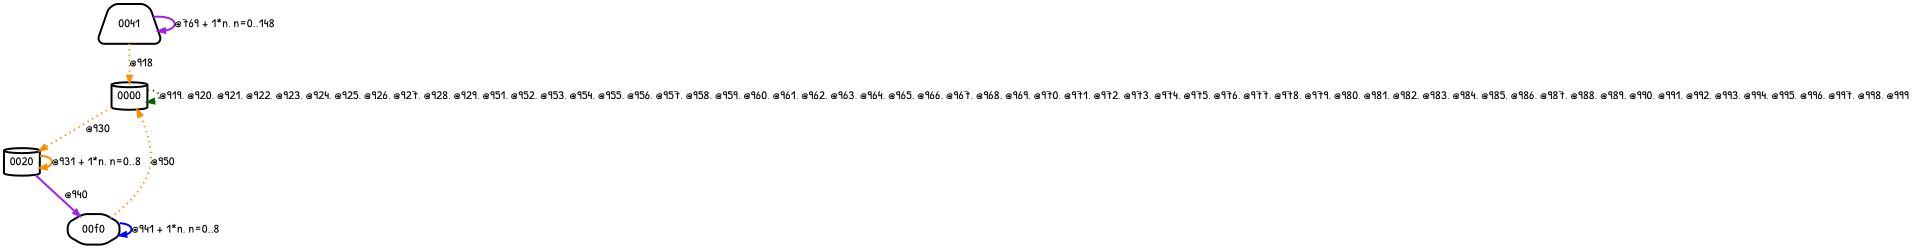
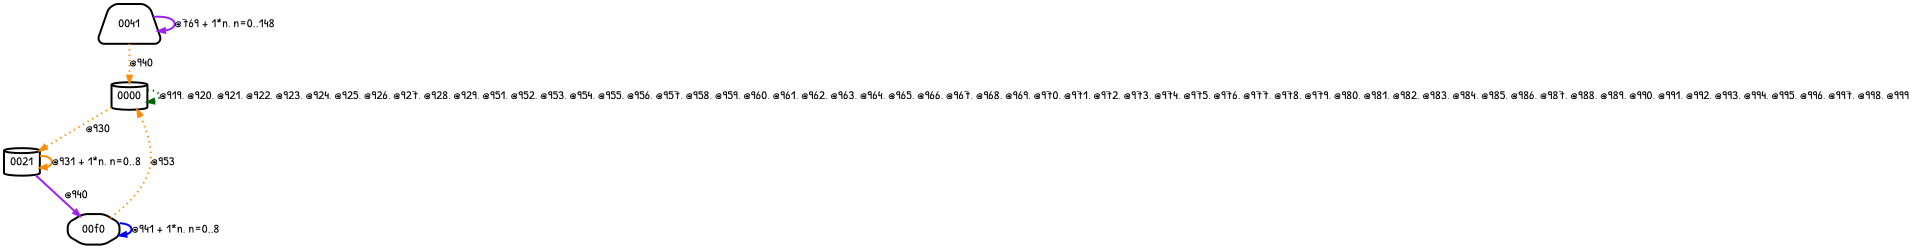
edge "0041" -> "0000": label "@918" -> "@940"
node "0020": label "0020" -> "0021"
edge "00f0" -> "0000": label "@950" -> "@953"
